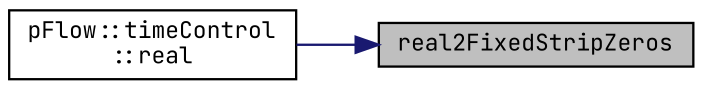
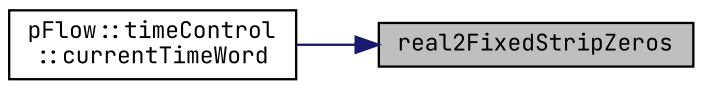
node "pFlow::timeControl ::real": label "pFlow::timeControl ::real" -> "pFlow::timeControl ::currentTimeWord"
